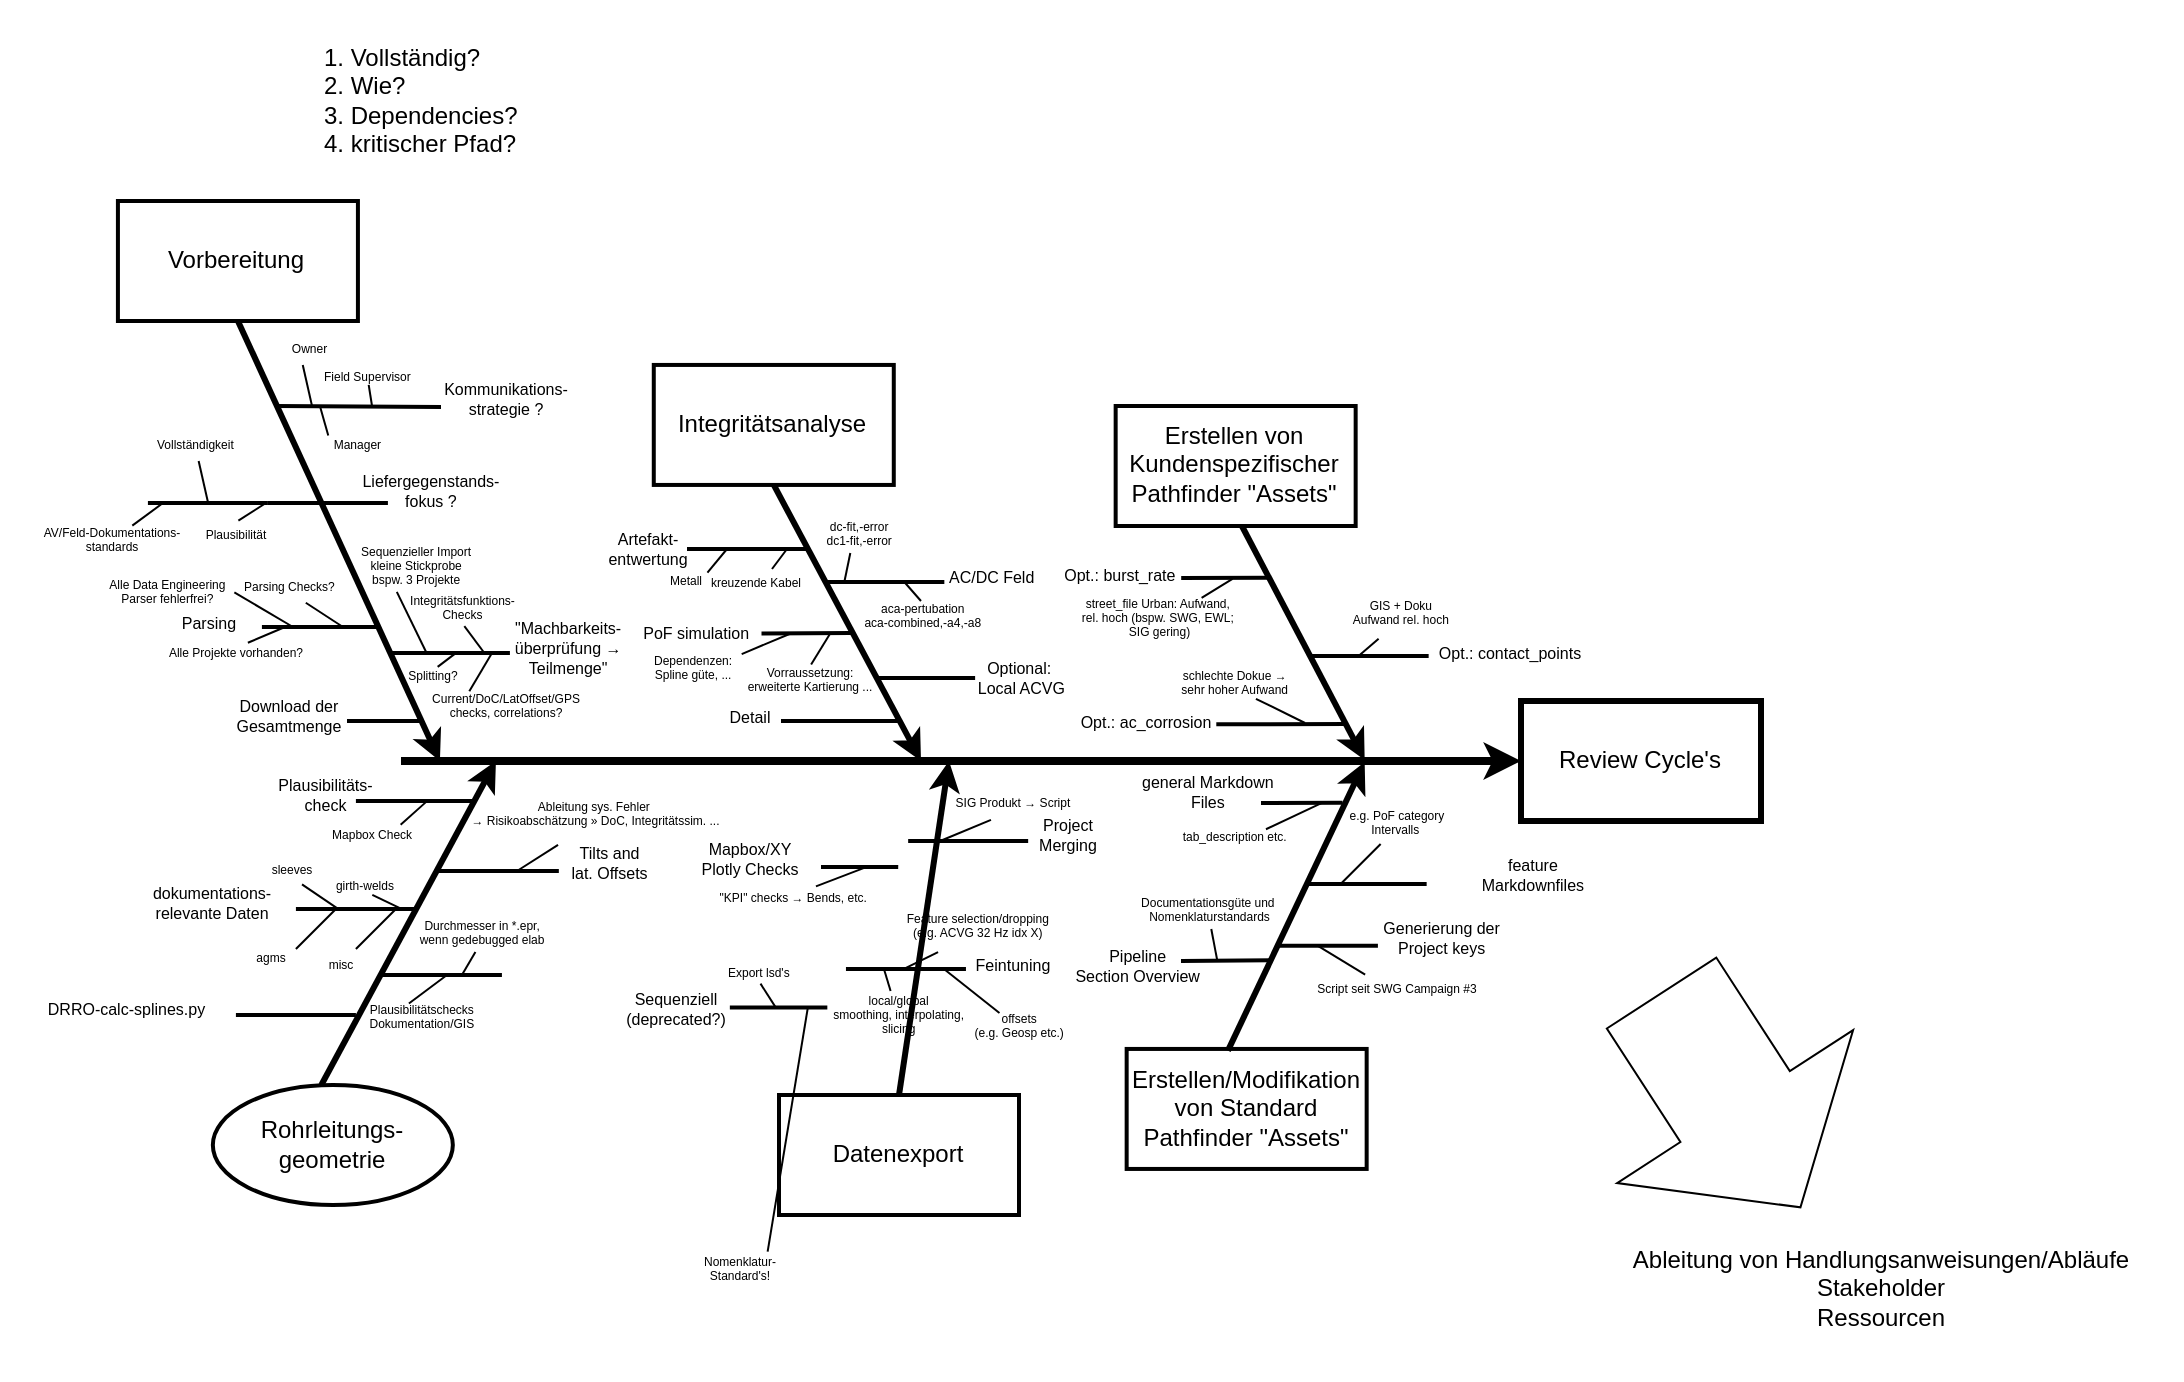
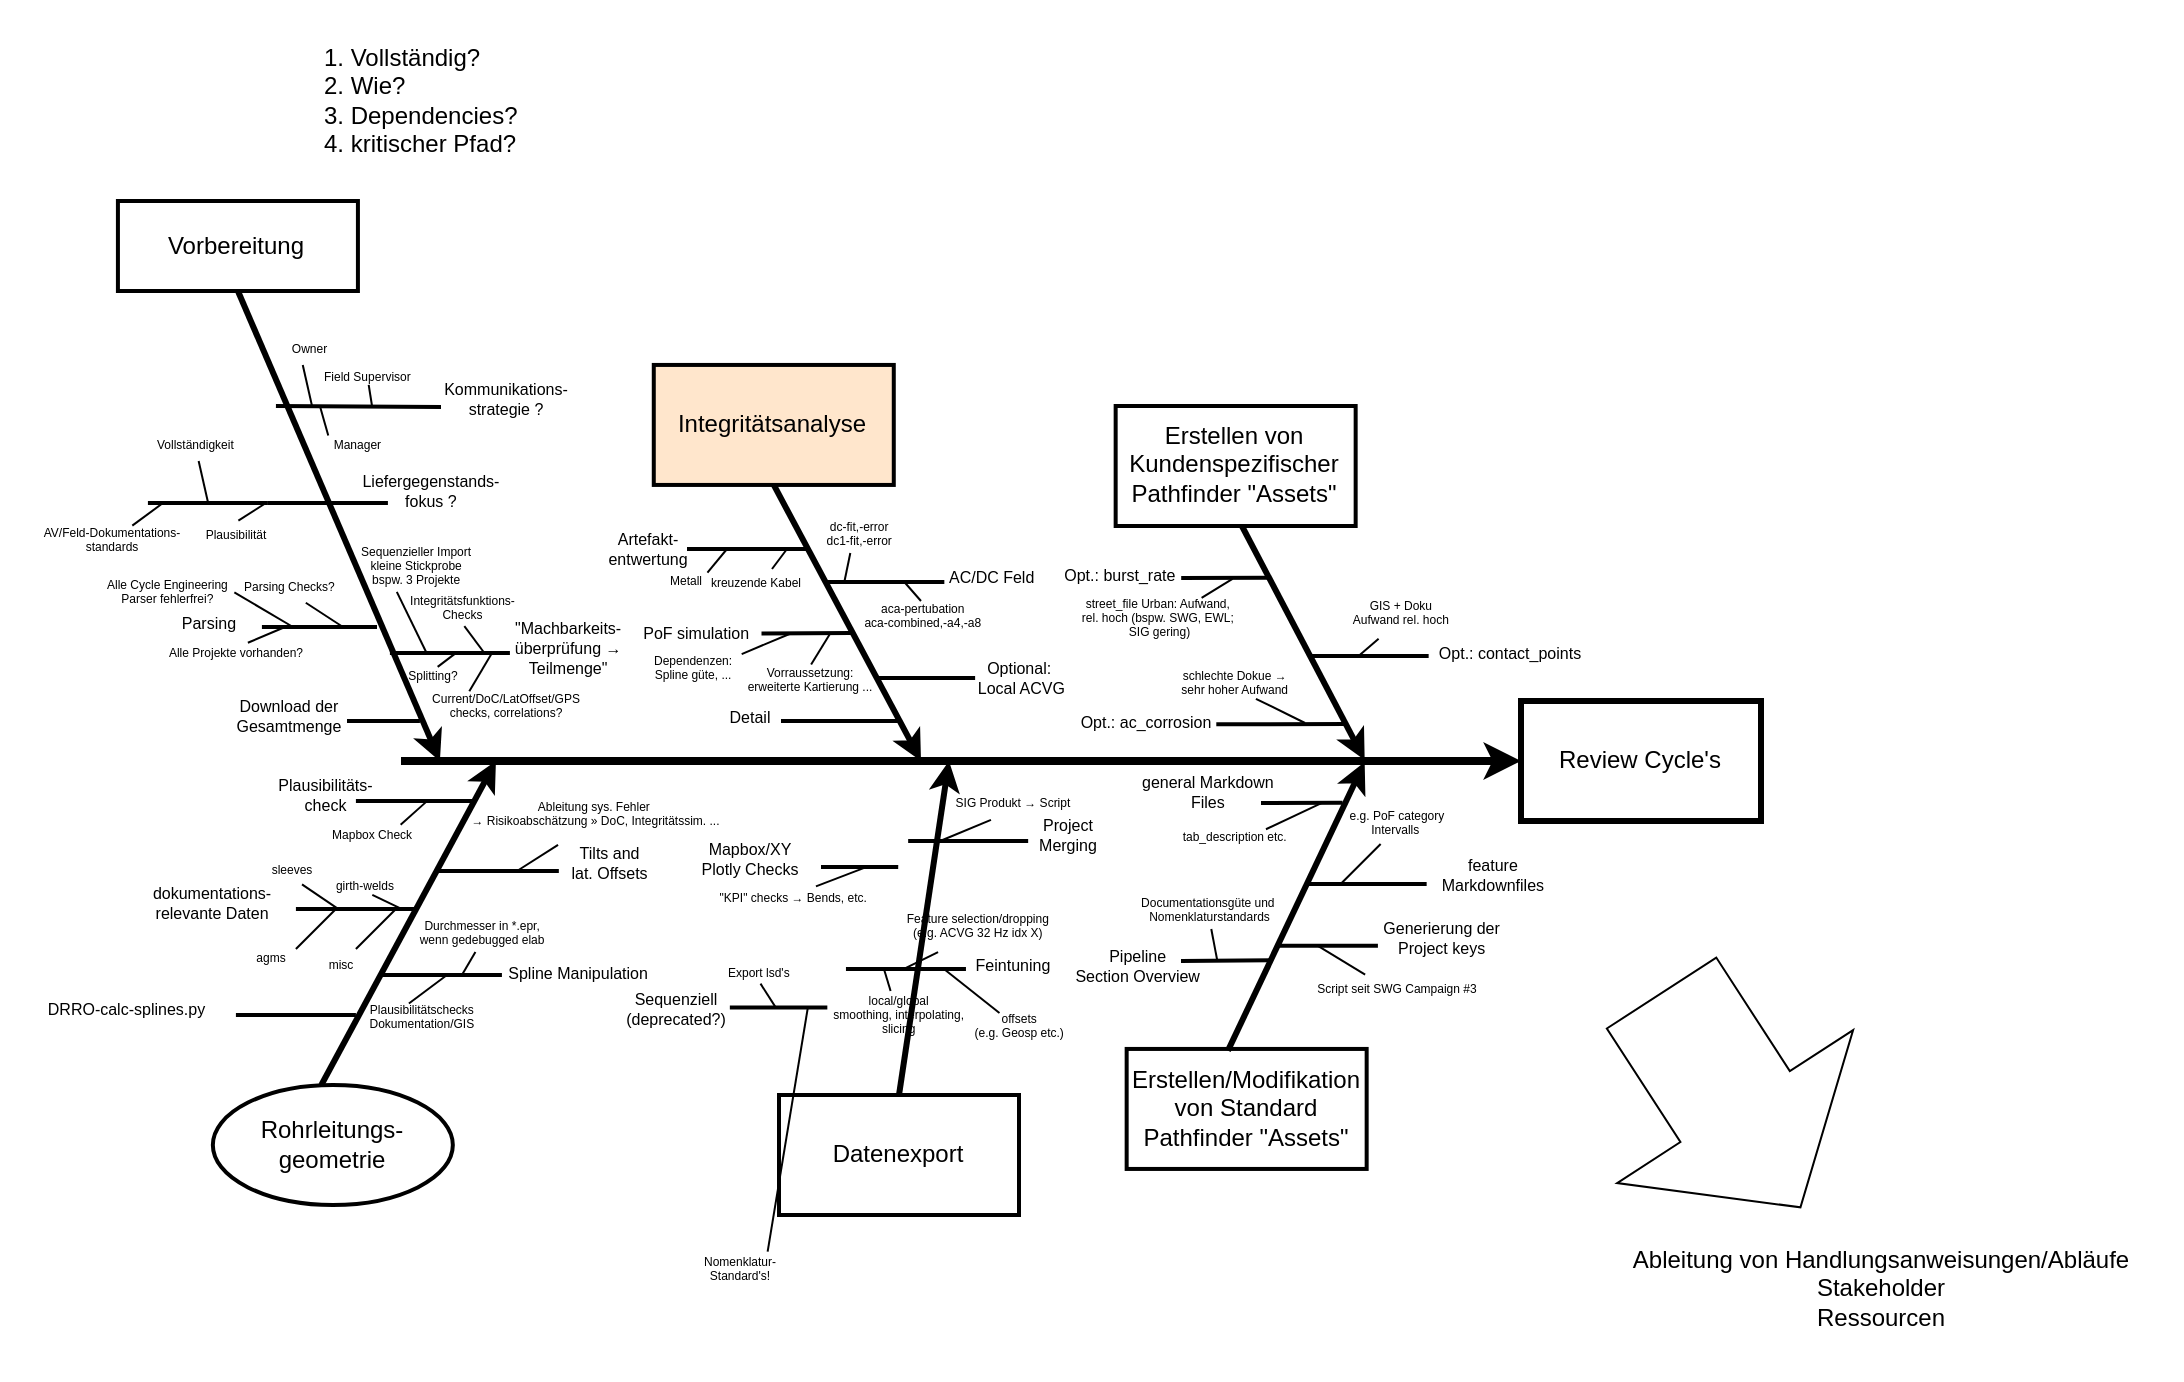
node "Vorbereitung": size 240x120 -> 240x90
node "Integritätsanalyse": fillcolor #ffffff -> #ffe6cc
node "Alle Data Engineering Parser fehlerfrei?": label "Alle Data Engineering Parser fehlerfrei?" -> "Alle Cycle Engineering Parser fehlerfrei?"
node "feature Markdownfiles": moved (1534, 881) -> (1494, 881)
node "Spline Manipulation": added
